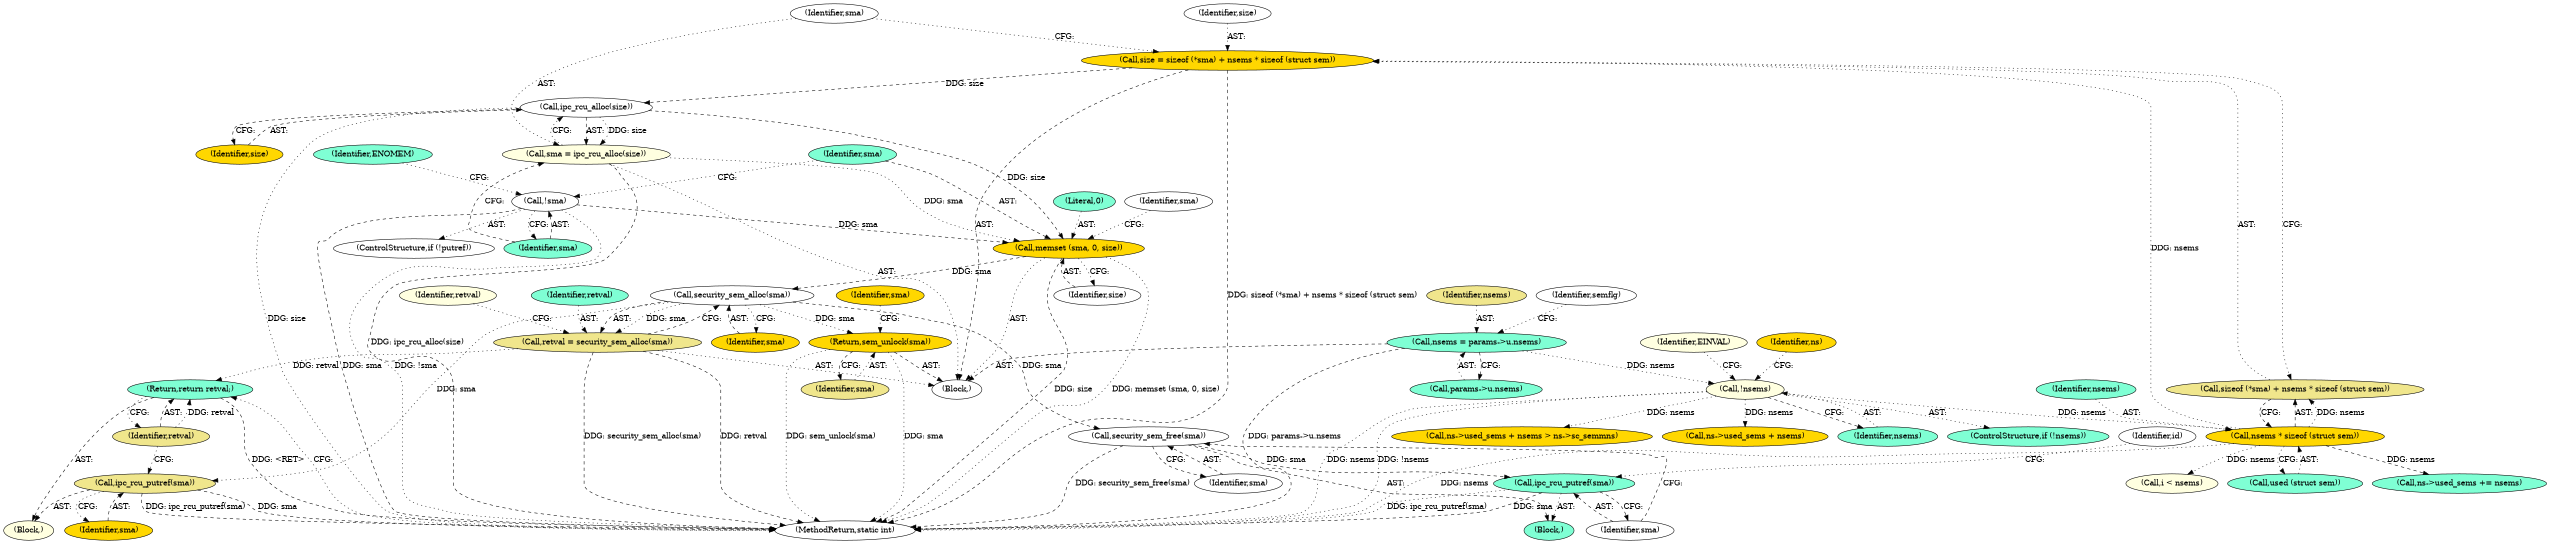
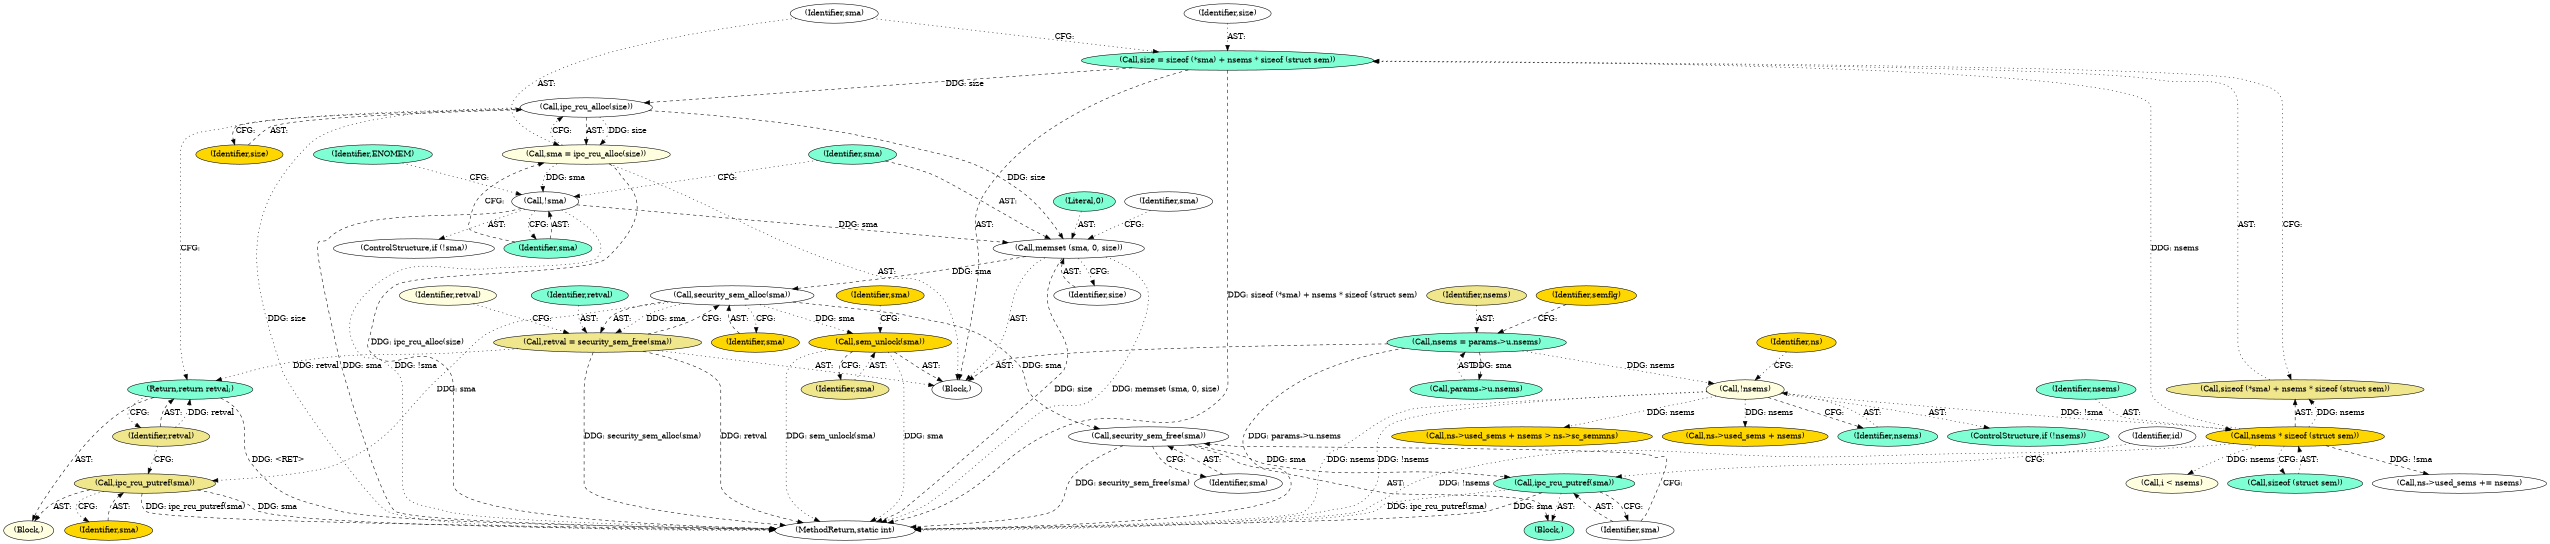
node "(Call,size = sizeof (*sma) + nsems * sizeof (struct sem))": fillcolor gold -> aquamarine
edge "(Call,sma = ipc_rcu_alloc(size))" -> "(Call,memset (sma, 0, size))": now "(Call,sma = ipc_rcu_alloc(size))" -> "(Call,!sma)"
node "(ControlStructure,if (!putref))": label "(ControlStructure,if (!putref))" -> "(ControlStructure,if (!sma))"
node "(Call,memset (sma, 0, size))": fillcolor gold -> white
node "(Identifier,semflg)": fillcolor white -> gold
edge "(Identifier,semflg)" -> "(Call,nsems = params->u.nsems)": style dotted -> dashed
node "(Call,retval = security_sem_alloc(sma))": label "(Call,retval = security_sem_alloc(sma))" -> "(Call,retval = security_sem_free(sma))"
node "(Return,sem_unlock(sma))": label "(Return,sem_unlock(sma))" -> "(Call,sem_unlock(sma))"
node "(Identifier,EINVAL)": removed
edge "(Call,nsems = params->u.nsems)" -> "(Call,params->u.nsems)": label "CFG: " -> "DDG: sma"
edge "(Call,sizeof (*sma) + nsems * sizeof (struct sem))" -> "(Call,nsems * sizeof (struct sem))": removed, label "CFG:"
edge "(Call,!nsems)" -> "(Call,nsems * sizeof (struct sem))": label "DDG: nsems" -> "DDG: !sma"
edge "(Call,nsems * sizeof (struct sem))" -> "(Call,ns->used_sems += nsems)": label "DDG: nsems" -> "DDG: !sma"
edge "(Call,nsems * sizeof (struct sem))" -> "(MethodReturn,static int)": label "DDG: nsems" -> "DDG: !nsems"
node "(Call,used (struct sem))": label "(Call,used (struct sem))" -> "(Call,sizeof (struct sem))"
node "(Call,ns->used_sems += nsems)": fillcolor aquamarine -> white
edge "(MethodReturn,static int)" -> "(Return,return retval;)": now "(Call,ipc_rcu_alloc(size))" -> "(Return,return retval;)"
